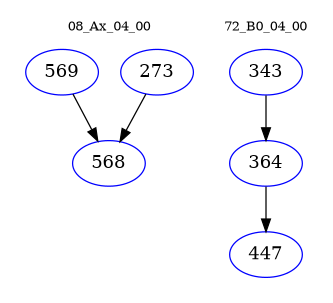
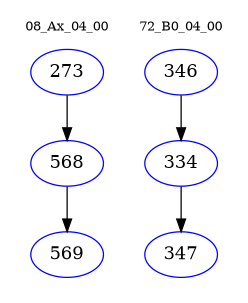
node "343": label "343" -> "346"
edge "569" -> "568": reversed
node "364": label "364" -> "334"
node "447": label "447" -> "347"
